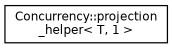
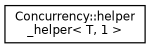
node "Concurrency::projection _helper< T, 1 >": label "Concurrency::projection _helper< T, 1 >" -> "Concurrency::helper _helper< T, 1 >"
